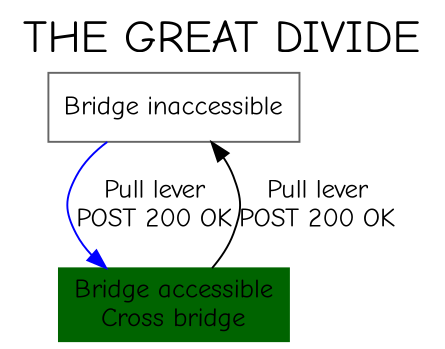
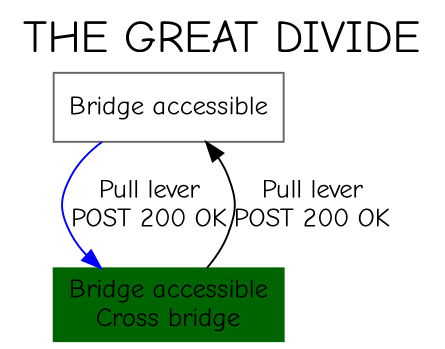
node "Bridge inaccessible": label "Bridge inaccessible" -> "Bridge accessible"
